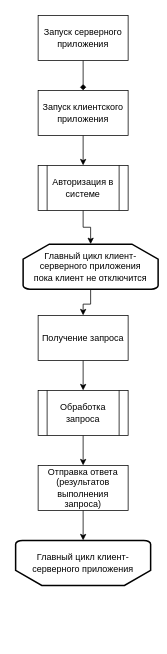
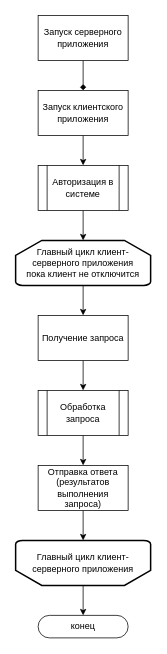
node "Главный цикл клиент-серверного приложения пока клиент не отключится": moved (90, 267) -> (83, 263)
edge "Главный цикл клиент-серверного приложения" -> "конец": added
node "конец": added
